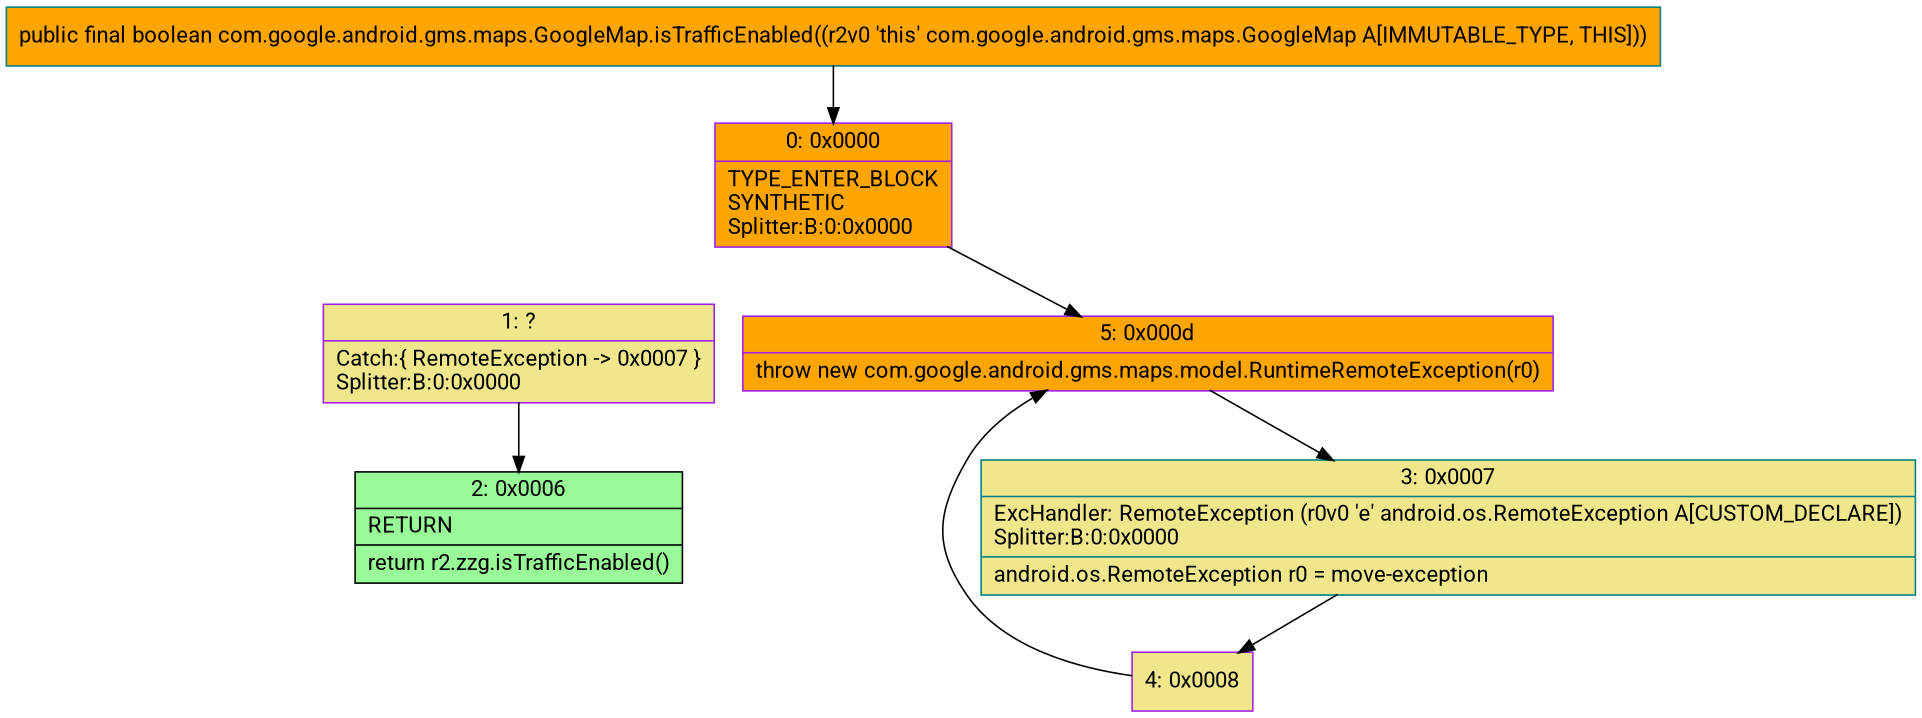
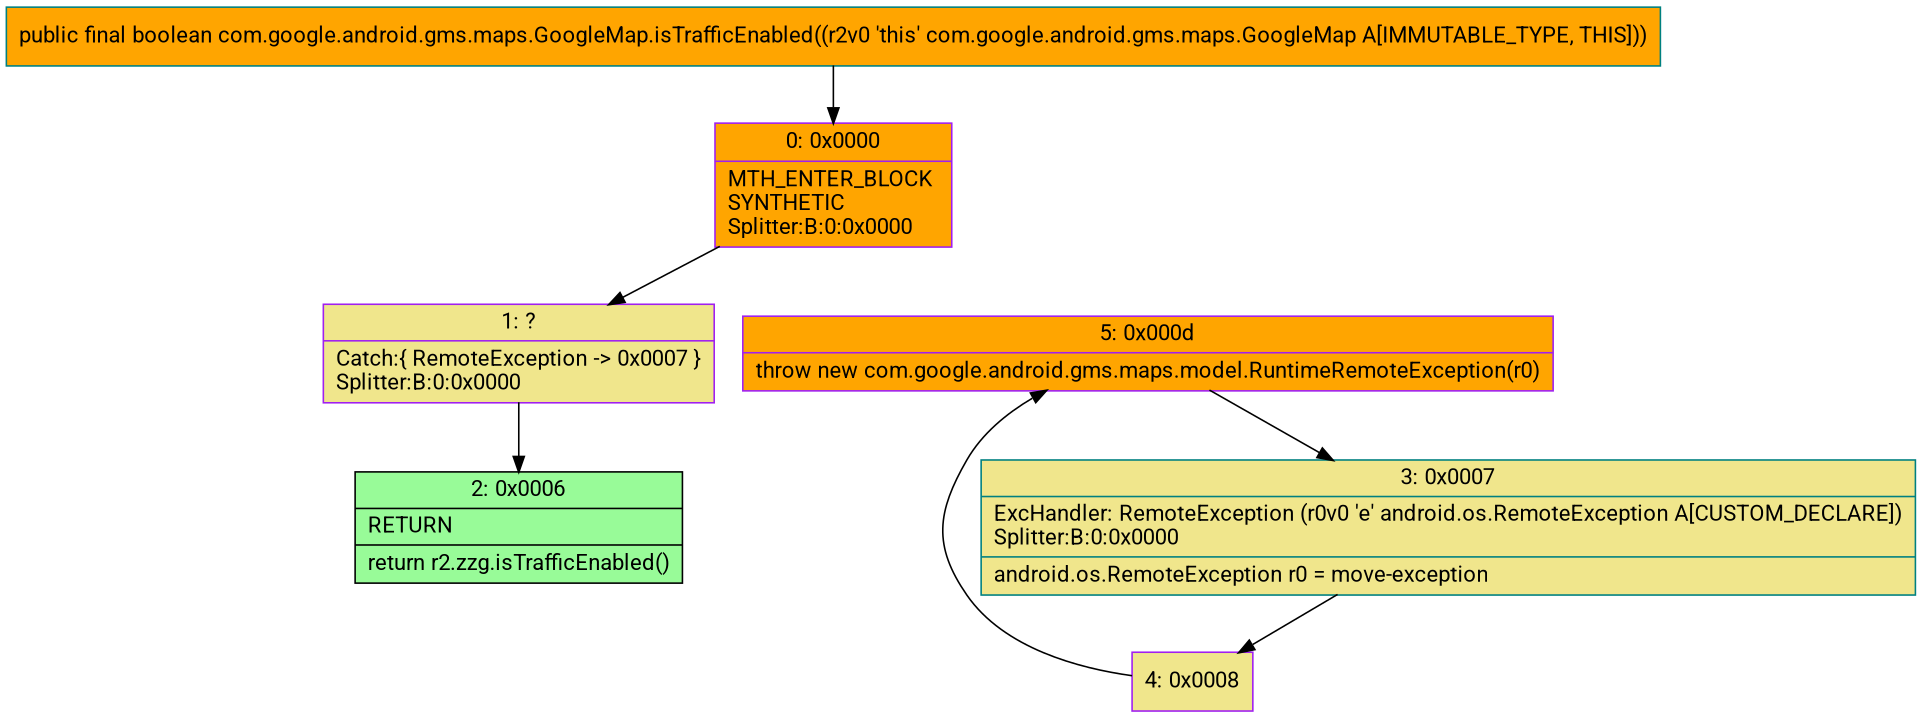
node "0: 0x0000": text "TYPE_ENTER_BLOCK" -> "MTH_ENTER_BLOCK"
edge "0: 0x0000" -> "5: 0x000d": now "0: 0x0000" -> "1: ?"
